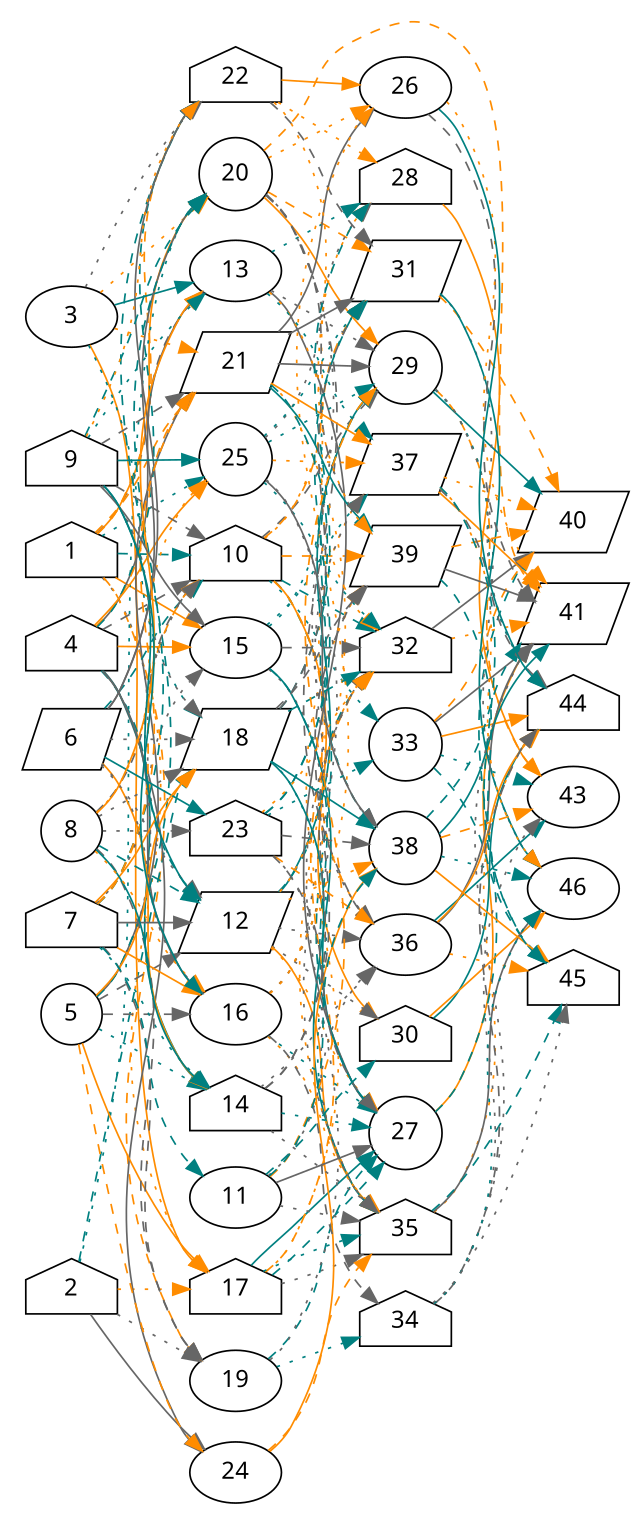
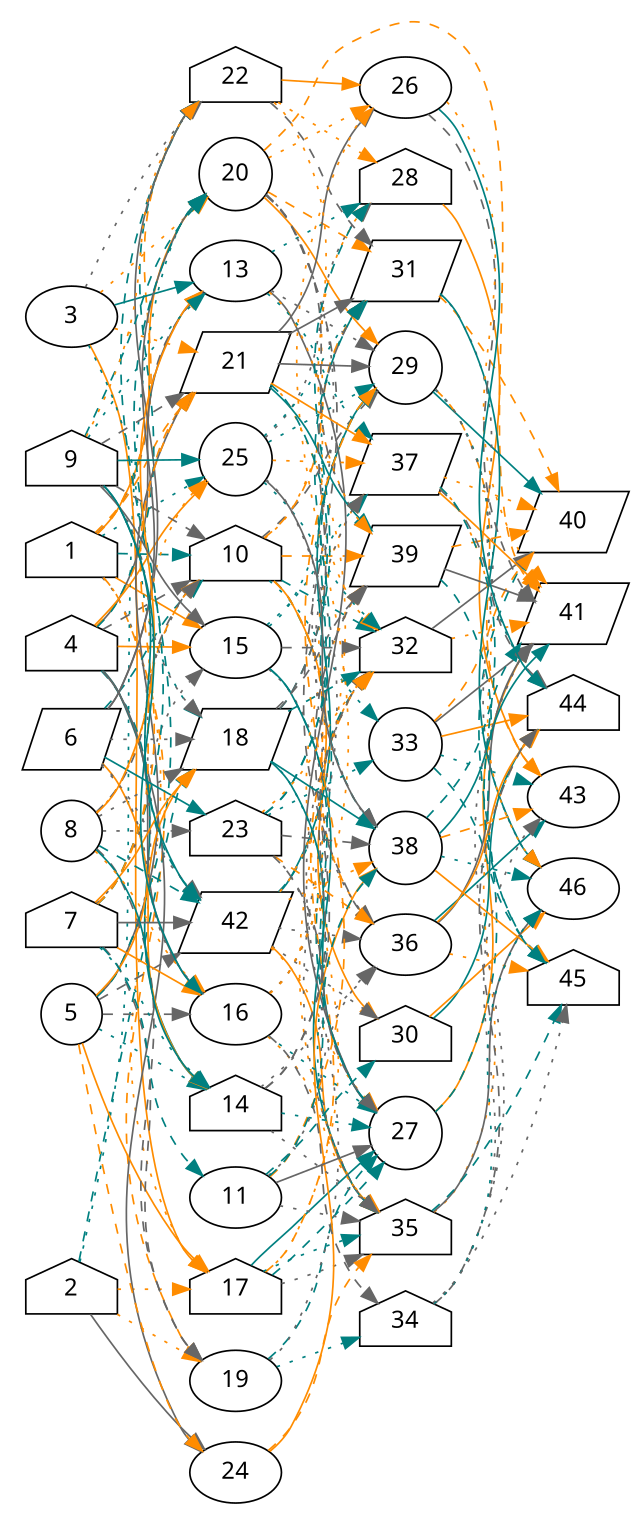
node "12": label "12" -> "42"
edge "2" -> "19": color gray40 -> darkorange
